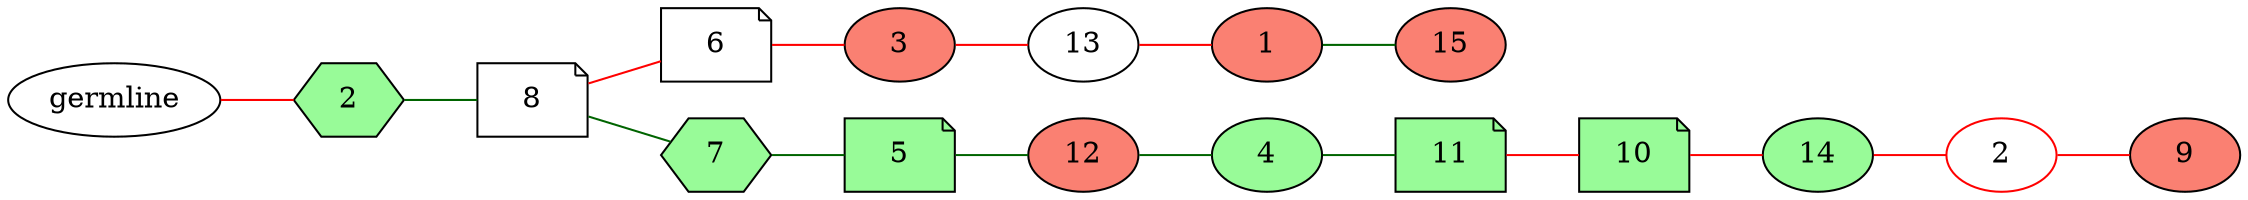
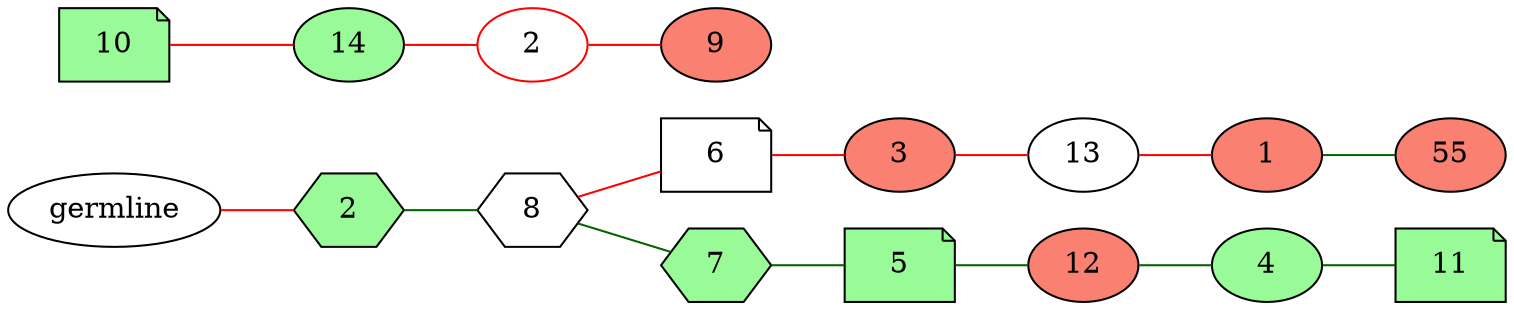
node "15": label "15" -> "55"
node "8": shape note -> hexagon
edge "11" -- "10": removed
